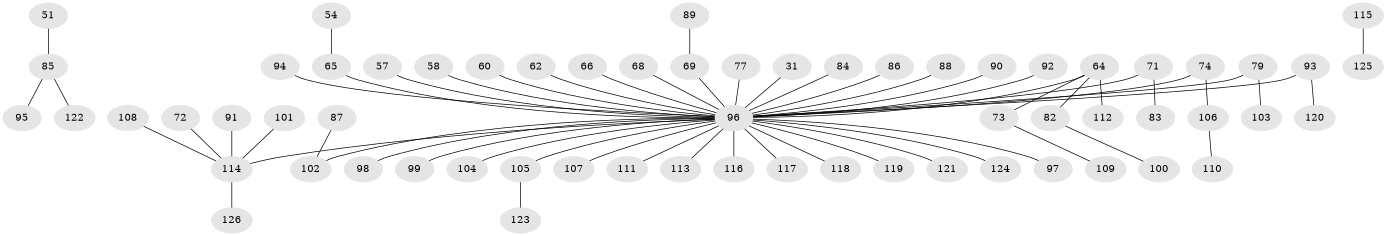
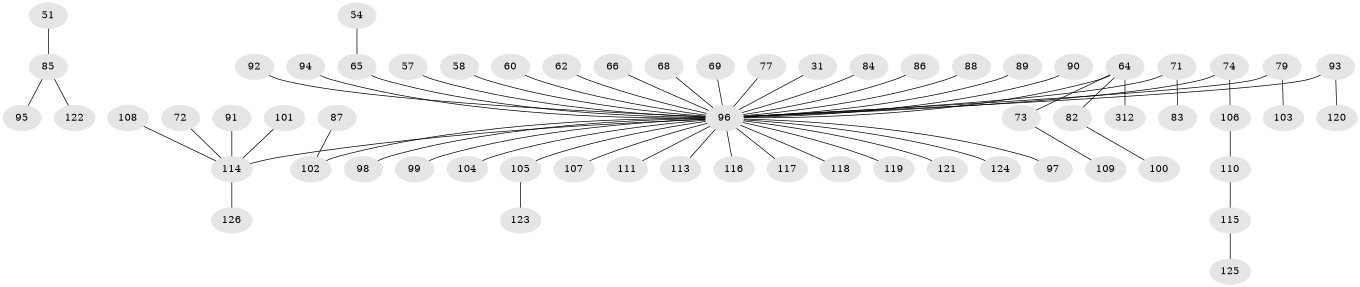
edge "89" -- "69": now "89" -- "96"
node "112": label "112" -> "312"
edge "110" -- "115": added
